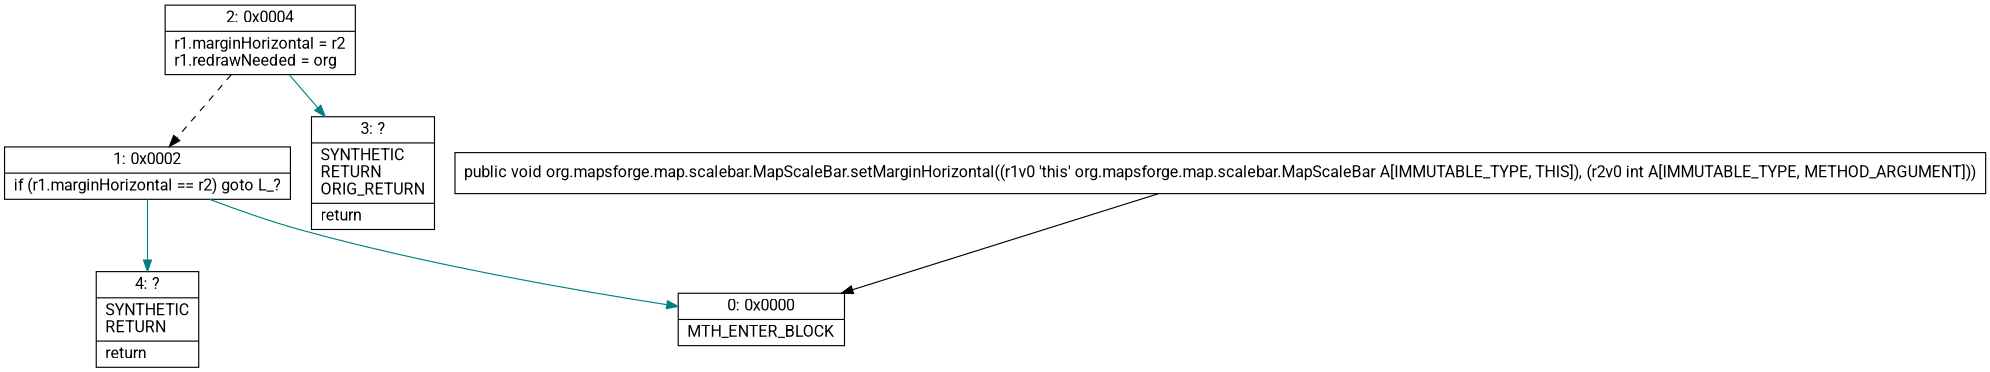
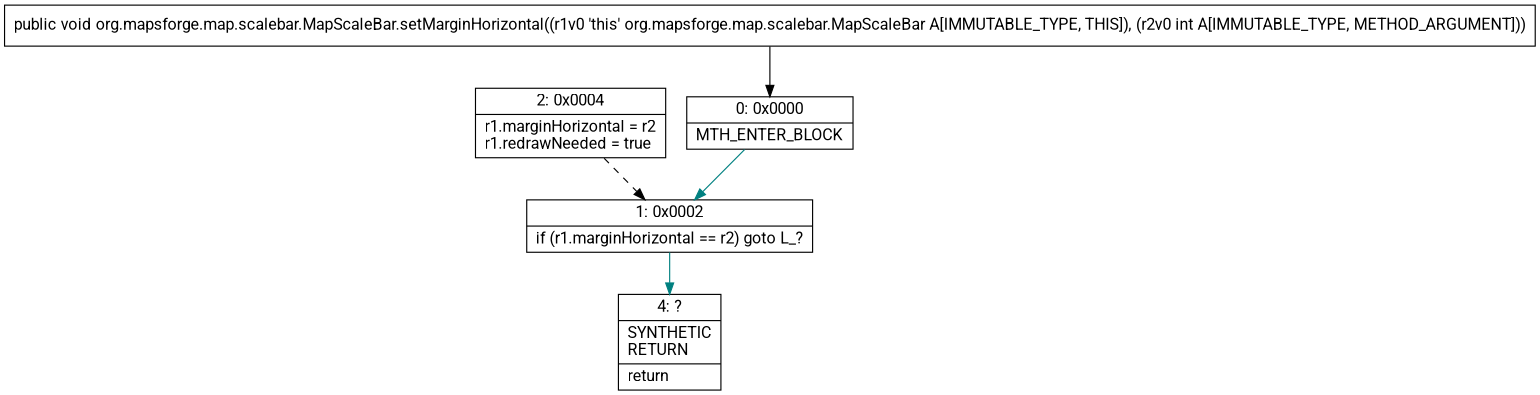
node "2: 0x0004": text "r1.redrawNeeded = org" -> "r1.redrawNeeded = true"
node "3: ?": removed
edge "1: 0x0002" -> "0: 0x0000": reversed
